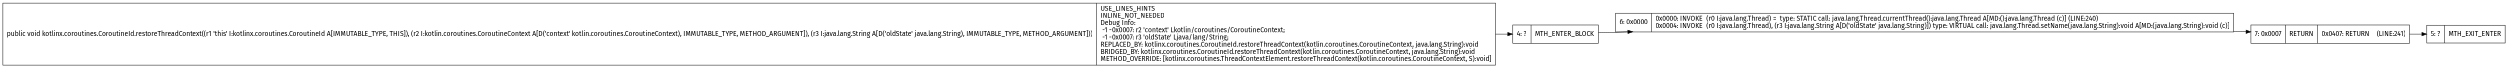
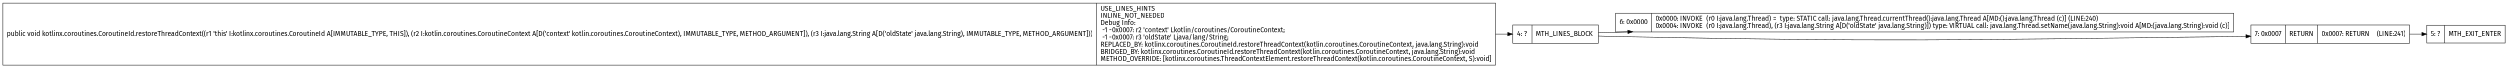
edge "6: 0x0000" -> "7: 0x0007": now "4: ?" -> "7: 0x0007"
node "4: ?": text "MTH_ENTER_BLOCK" -> "MTH_LINES_BLOCK"
node "7: 0x0007": text "0x0407: RETURN    (LINE:241)" -> "0x0007: RETURN    (LINE:241)"
